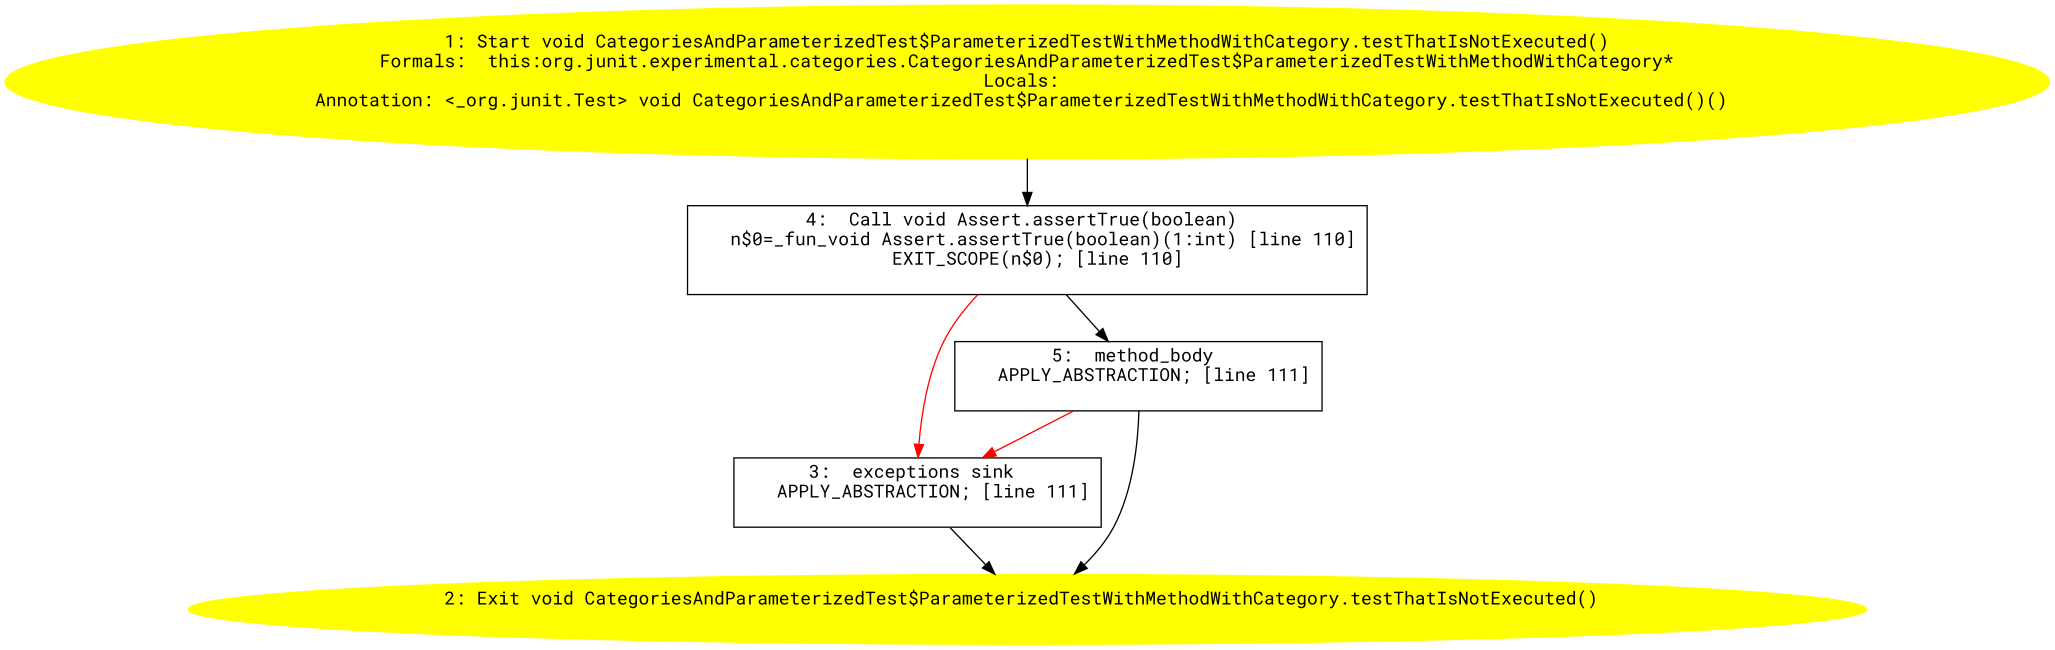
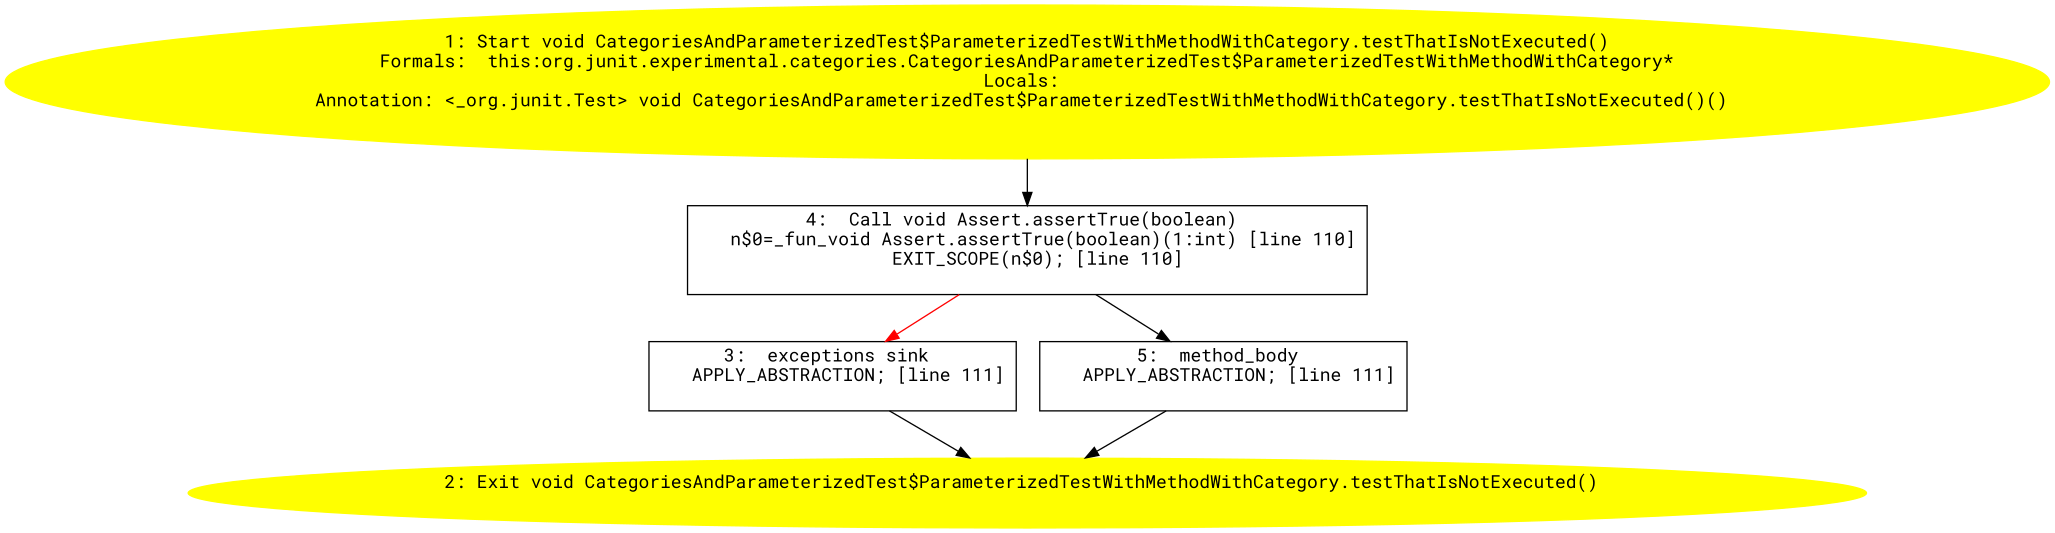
edge "5:  method_body APPLY_ABSTRACTION; [line 111]" -> "3:  exceptions sink APPLY_ABSTRACTION; [line 111]": removed
